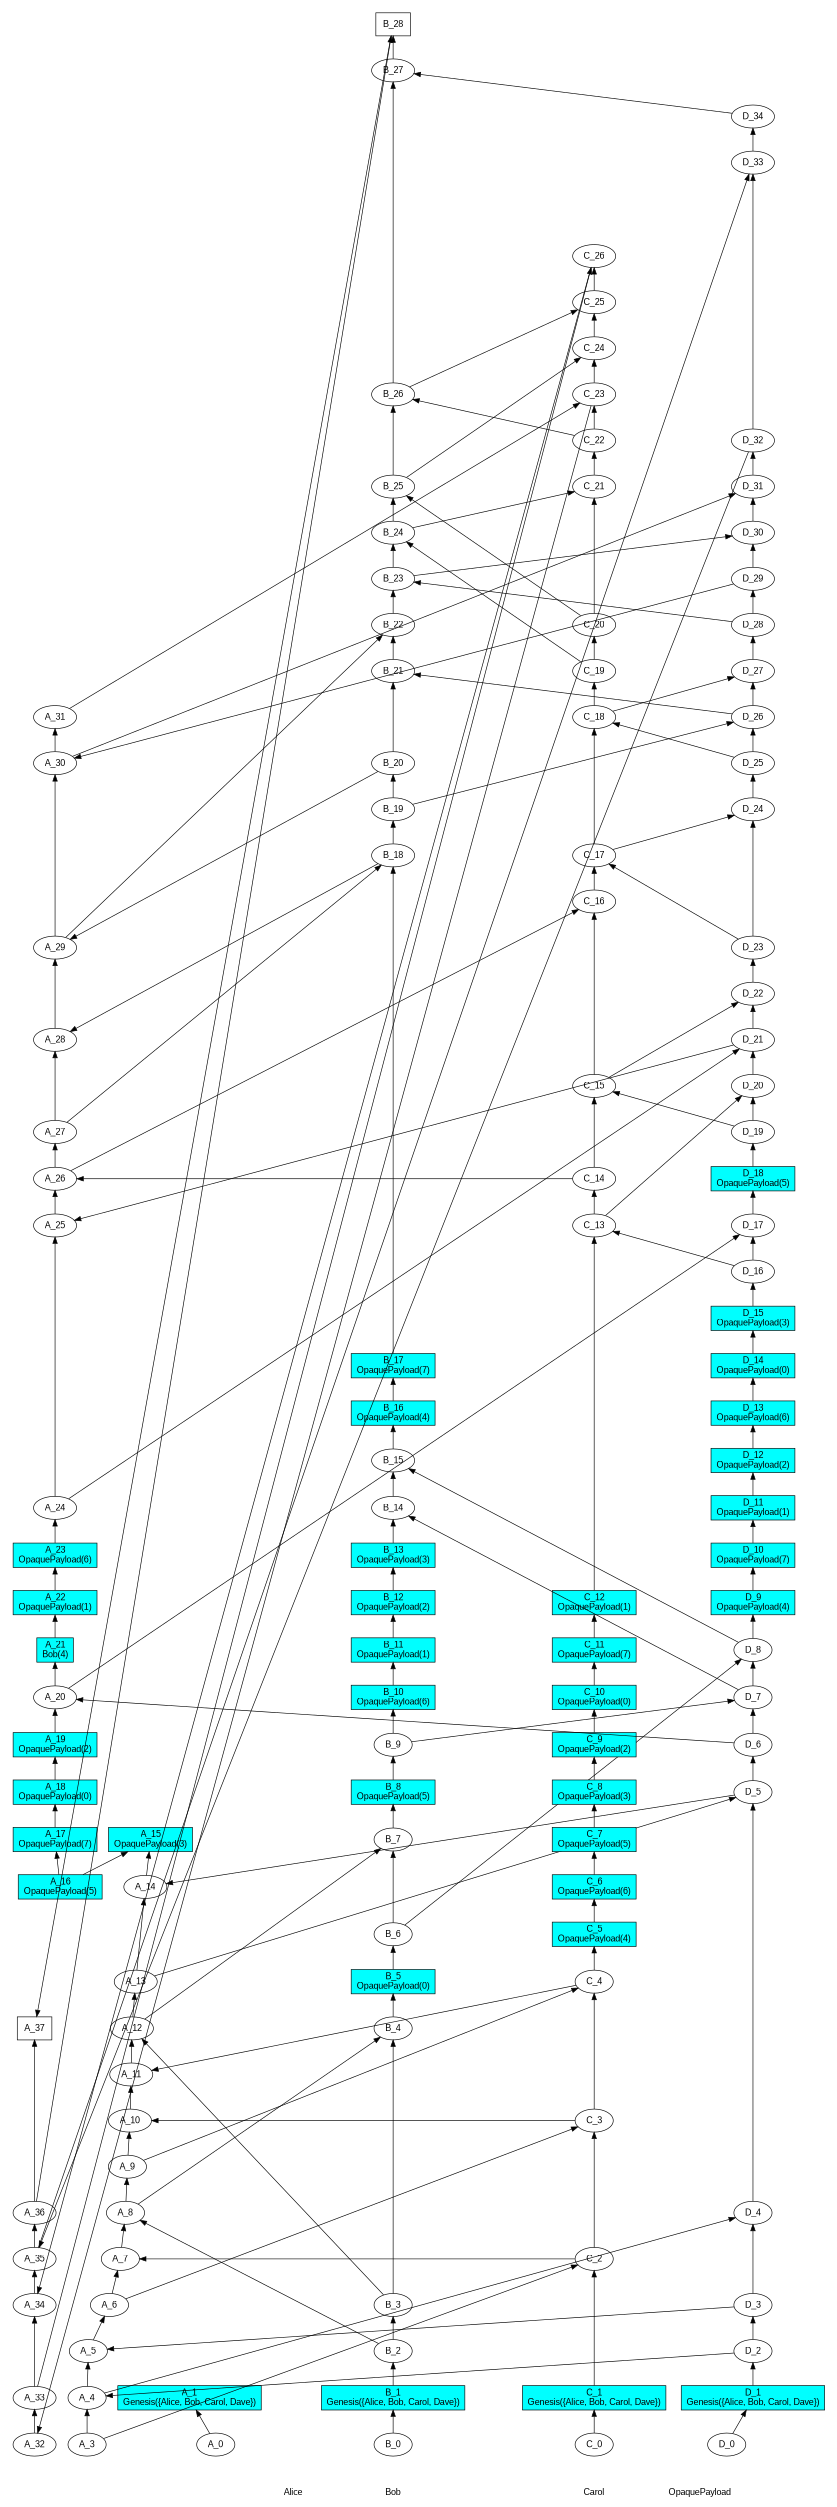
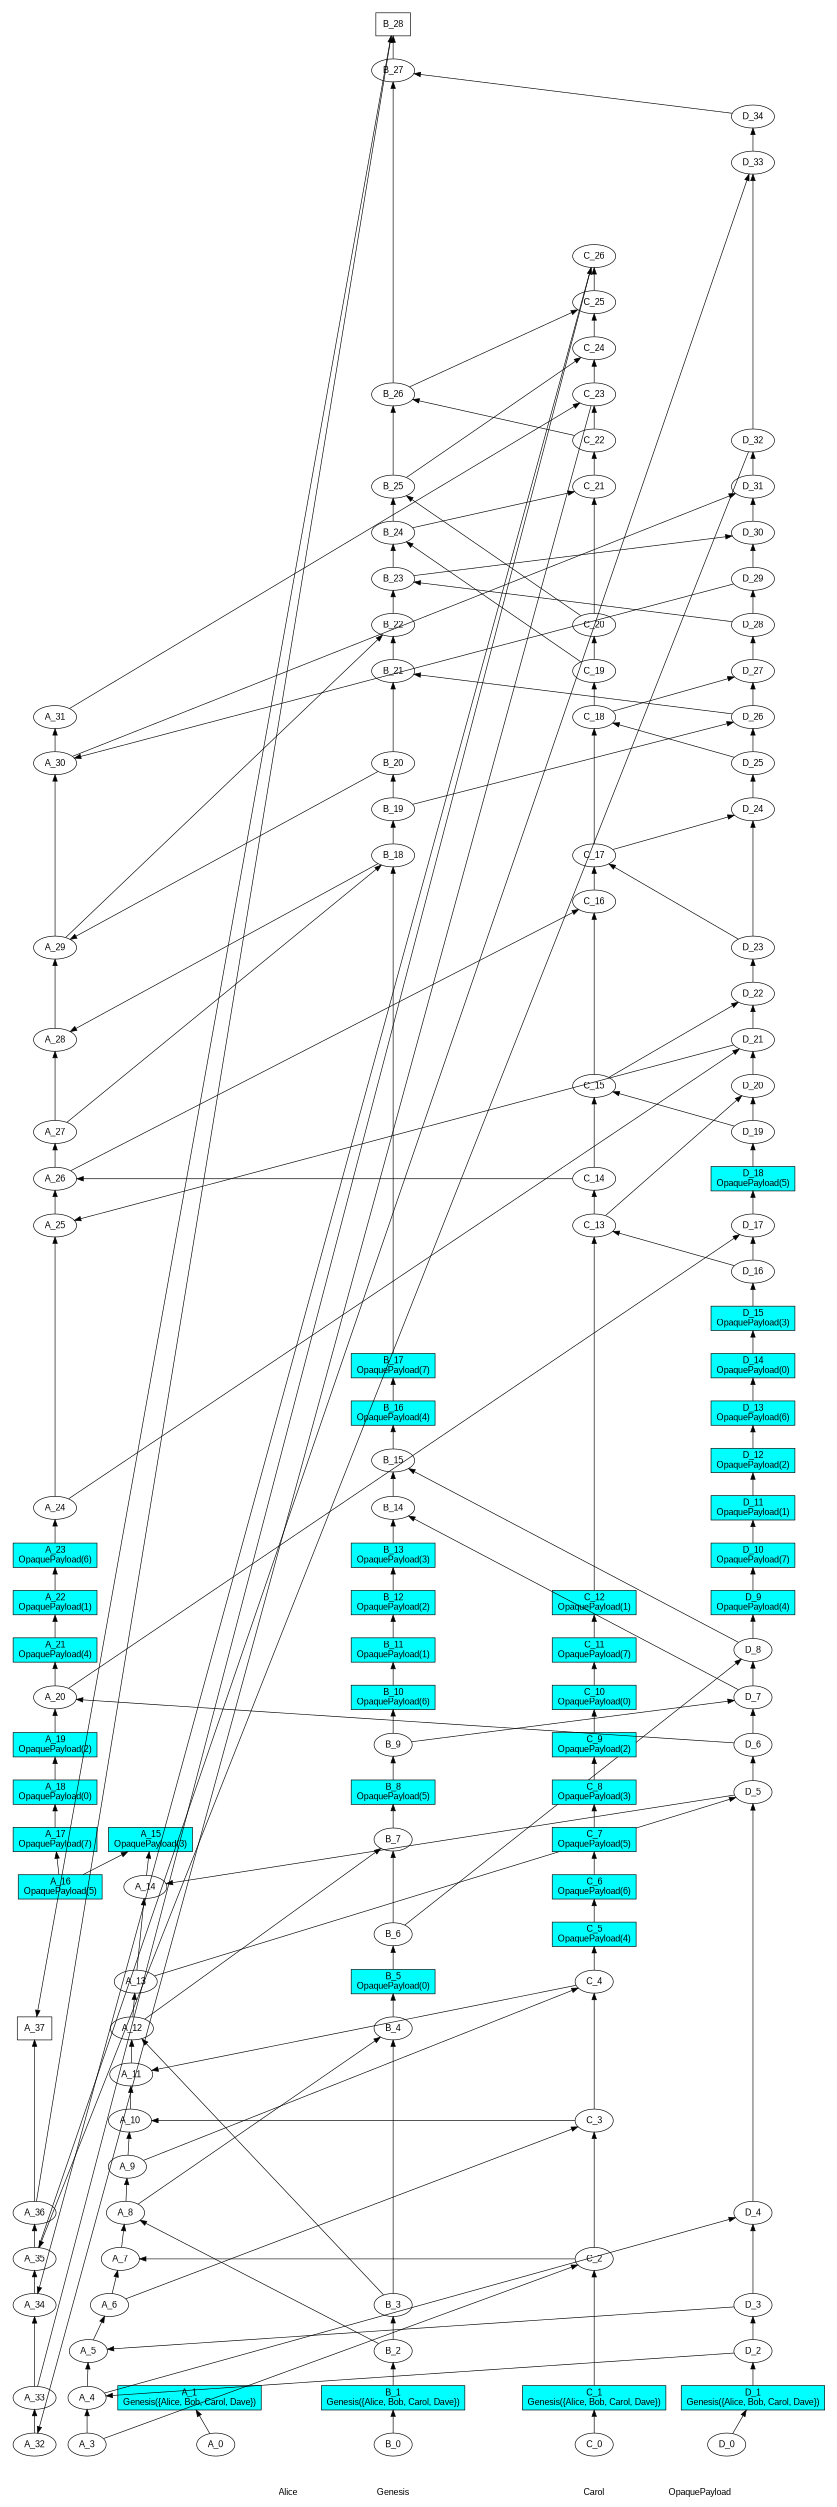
node "A_21": text "Bob(4)" -> "OpaquePayload(4)"
node "Bob": label "Bob" -> "Genesis"
